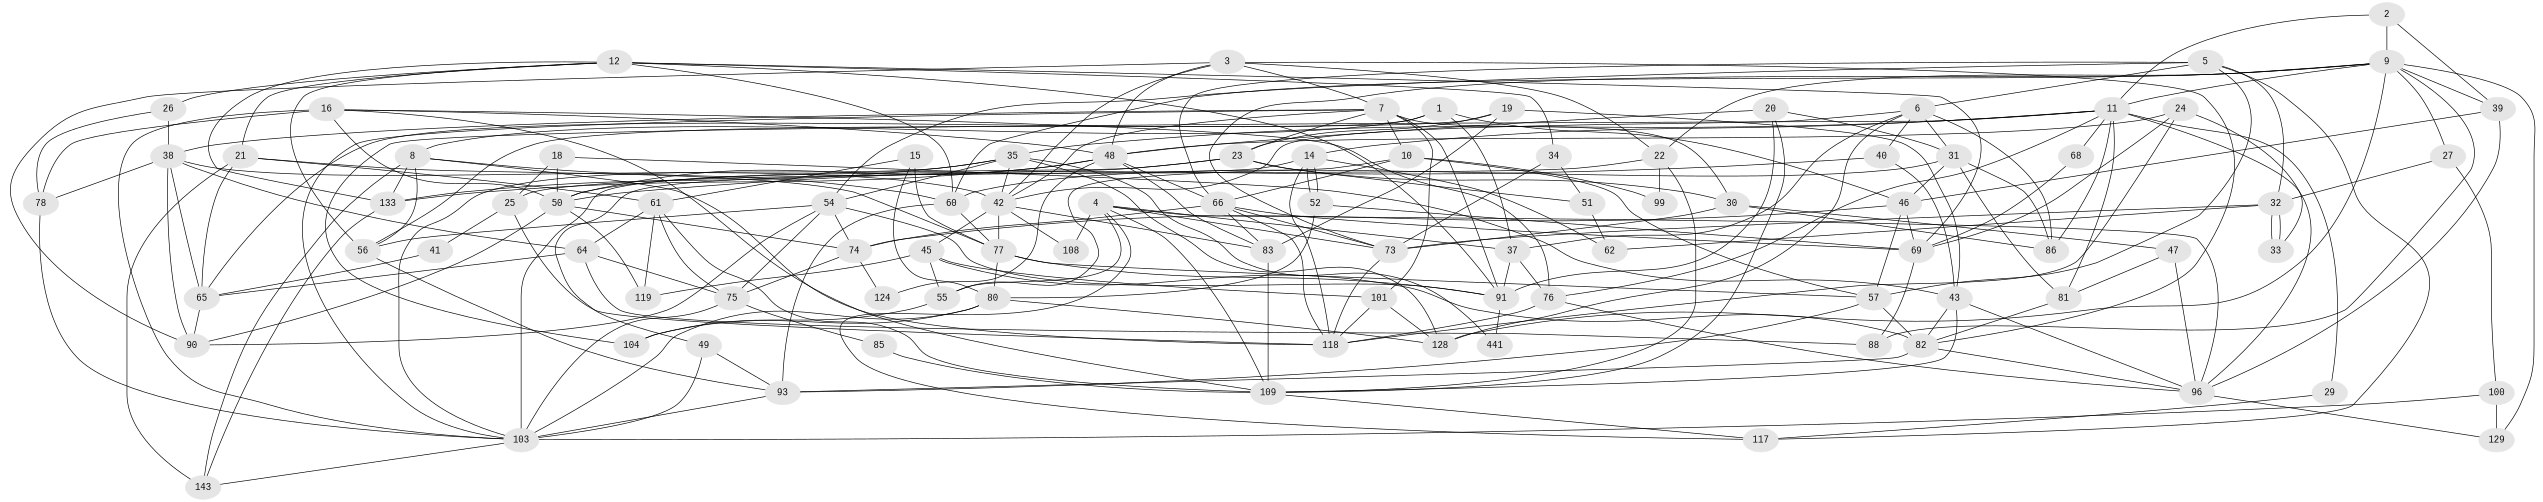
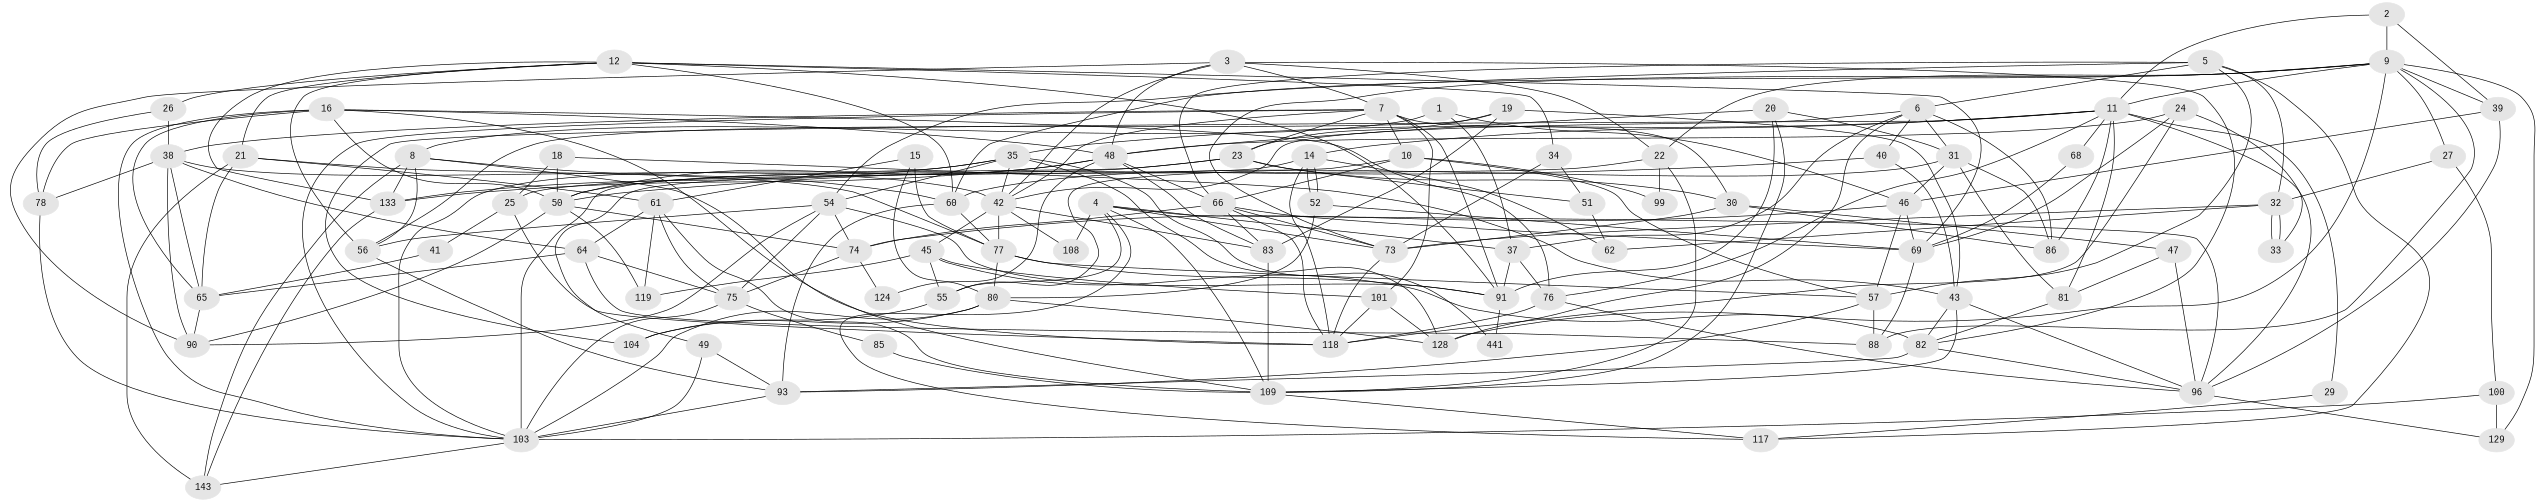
edge "1" -- "65": now "16" -- "65"
edge "57" -- "82": now "57" -- "88"
